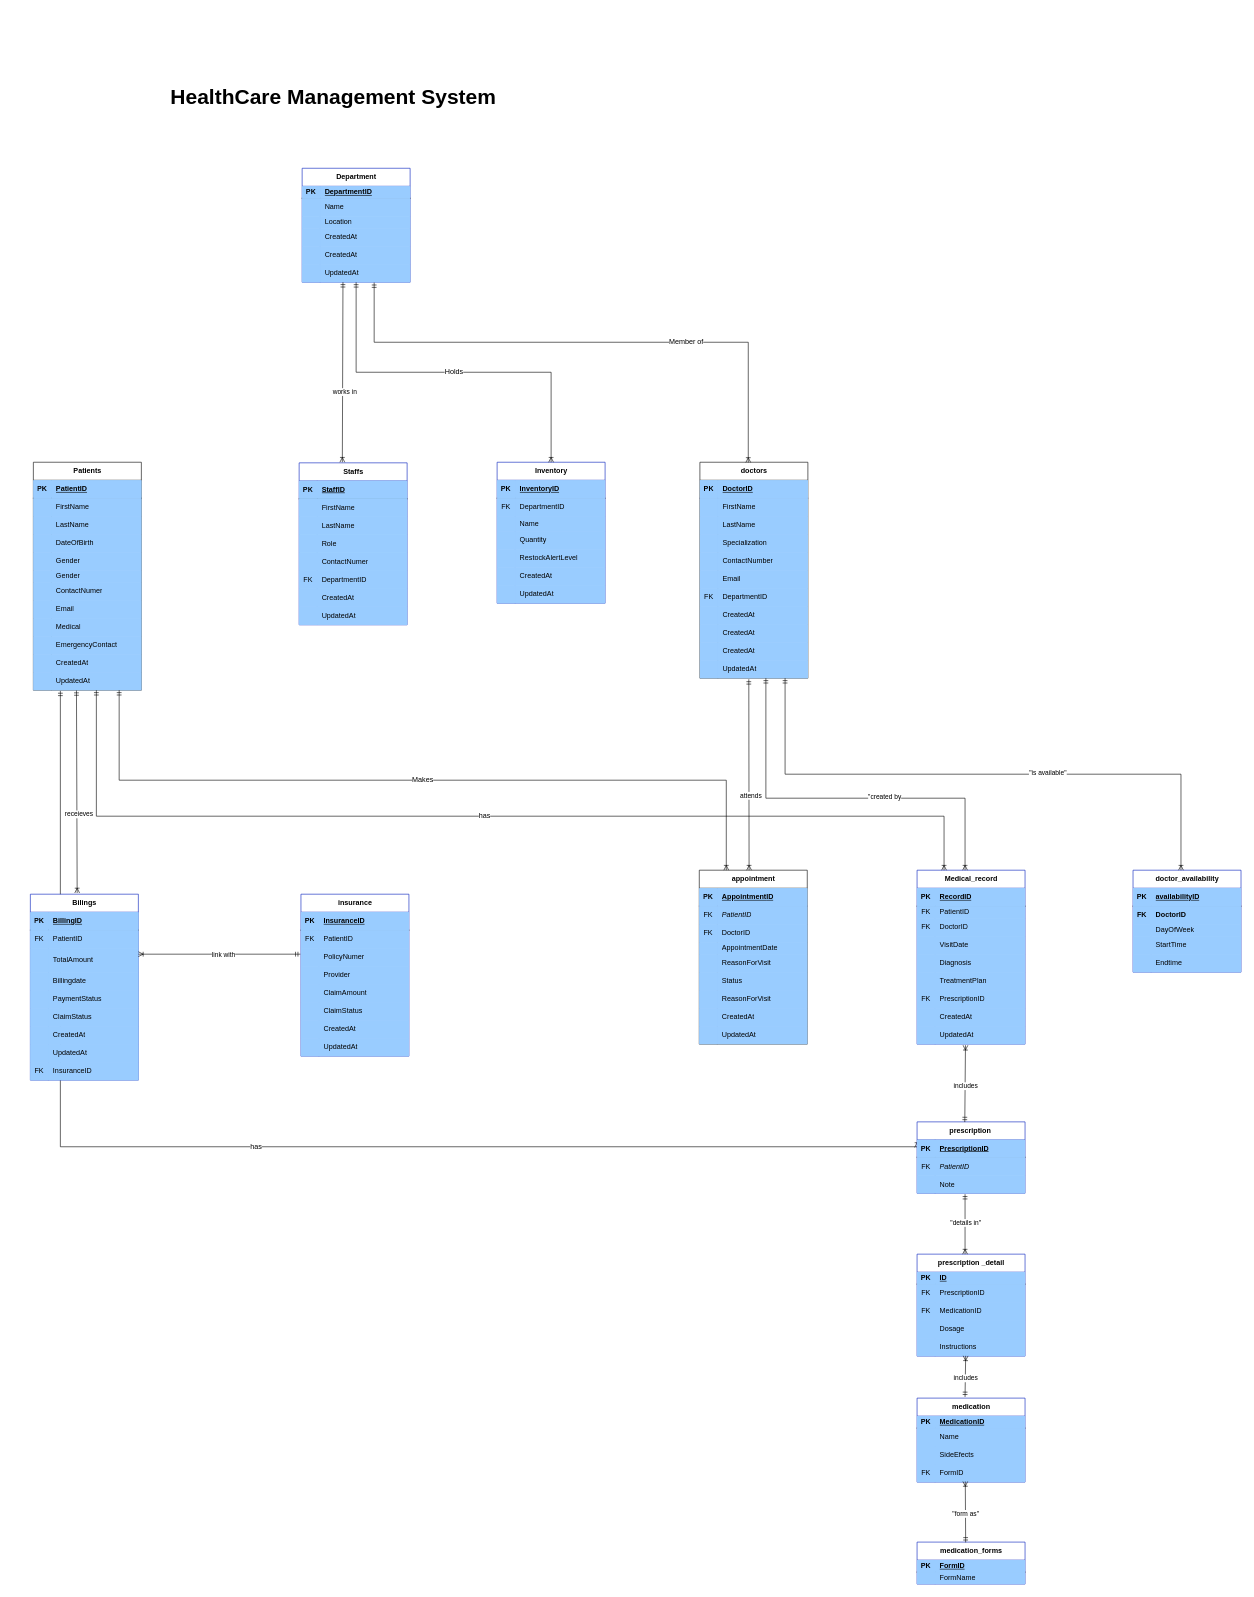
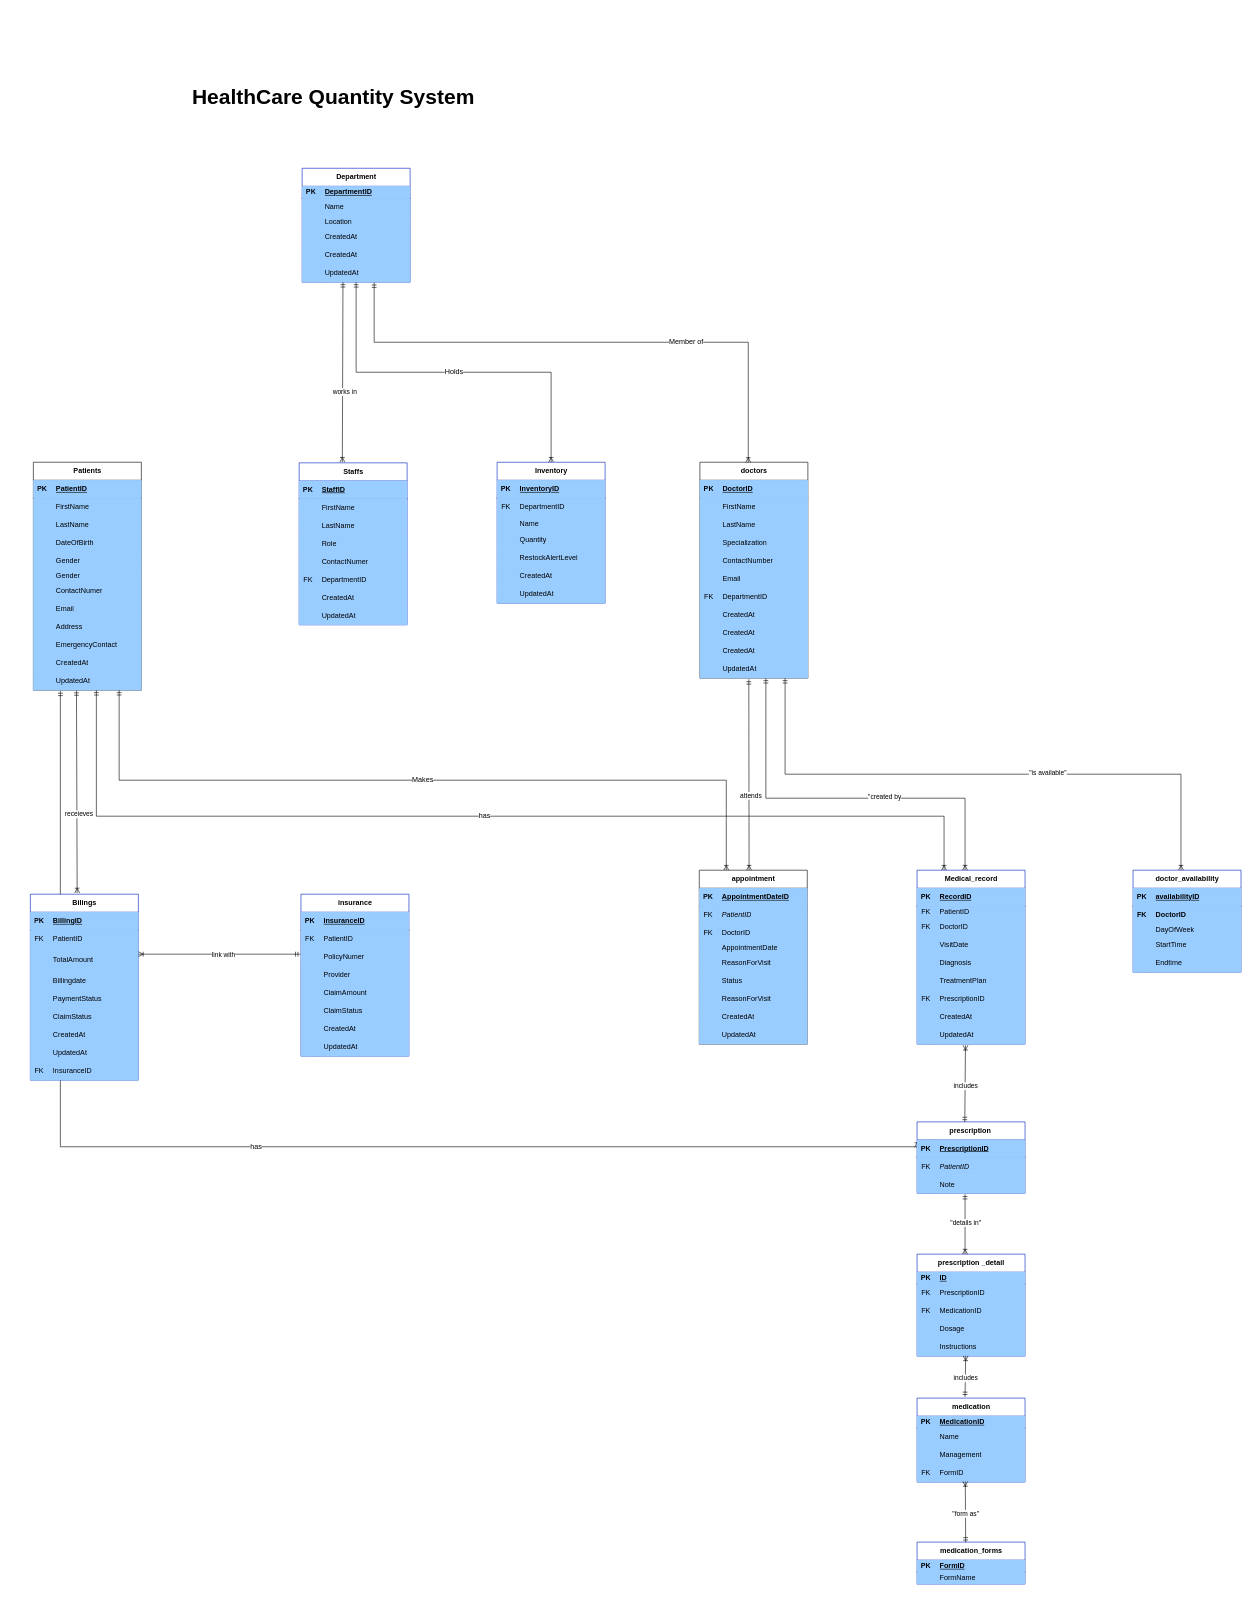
node "HealthCare Management System": label "HealthCare Management System" -> "HealthCare Quantity System"
node "Medical": label "Medical" -> "Address"
node "AppointmentID": label "AppointmentID" -> "AppointmentDateID"
node "SideEfects": label "SideEfects" -> "Management"
